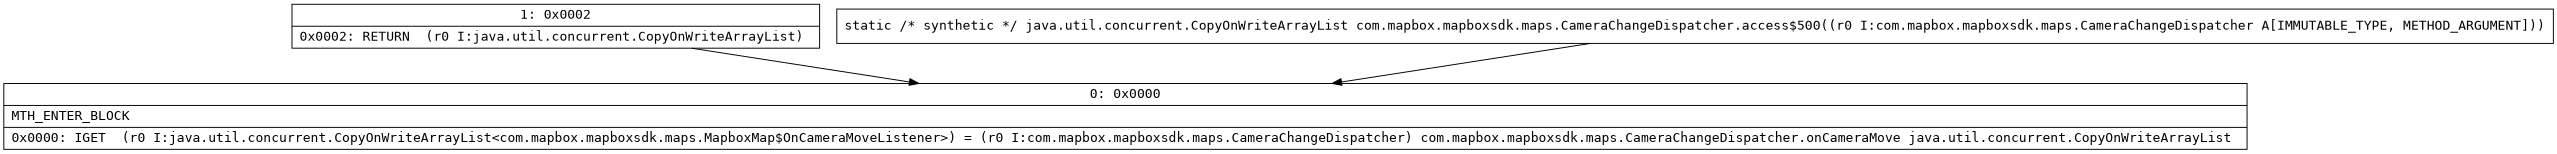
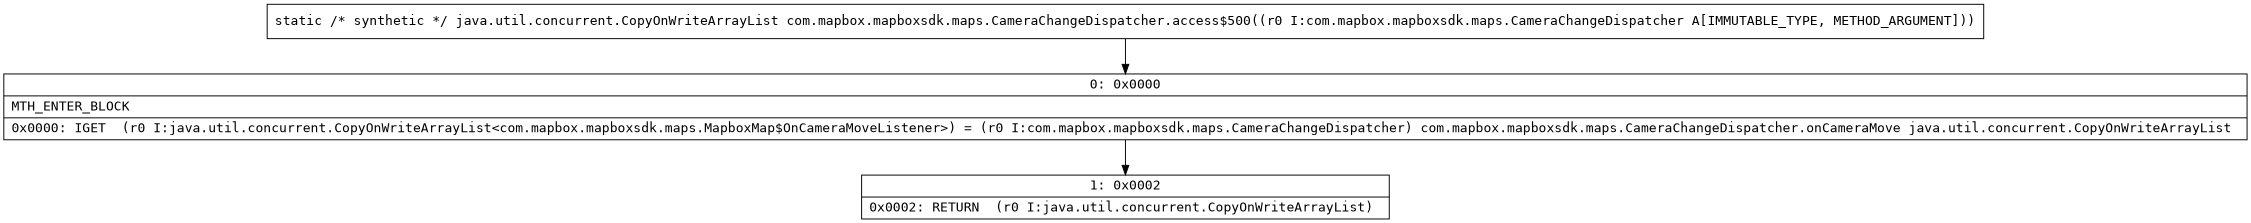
edge "1: 0x0002" -> "0: 0x0000": reversed
